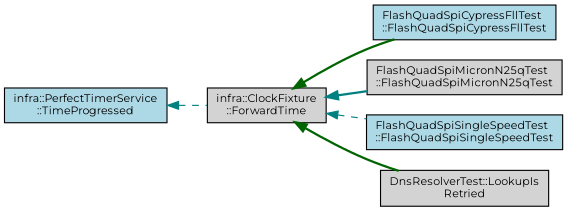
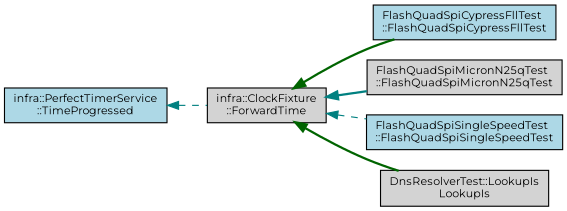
node "DnsResolverTest::LookupIs Retried": label "DnsResolverTest::LookupIs Retried" -> "DnsResolverTest::LookupIs LookupIs"
